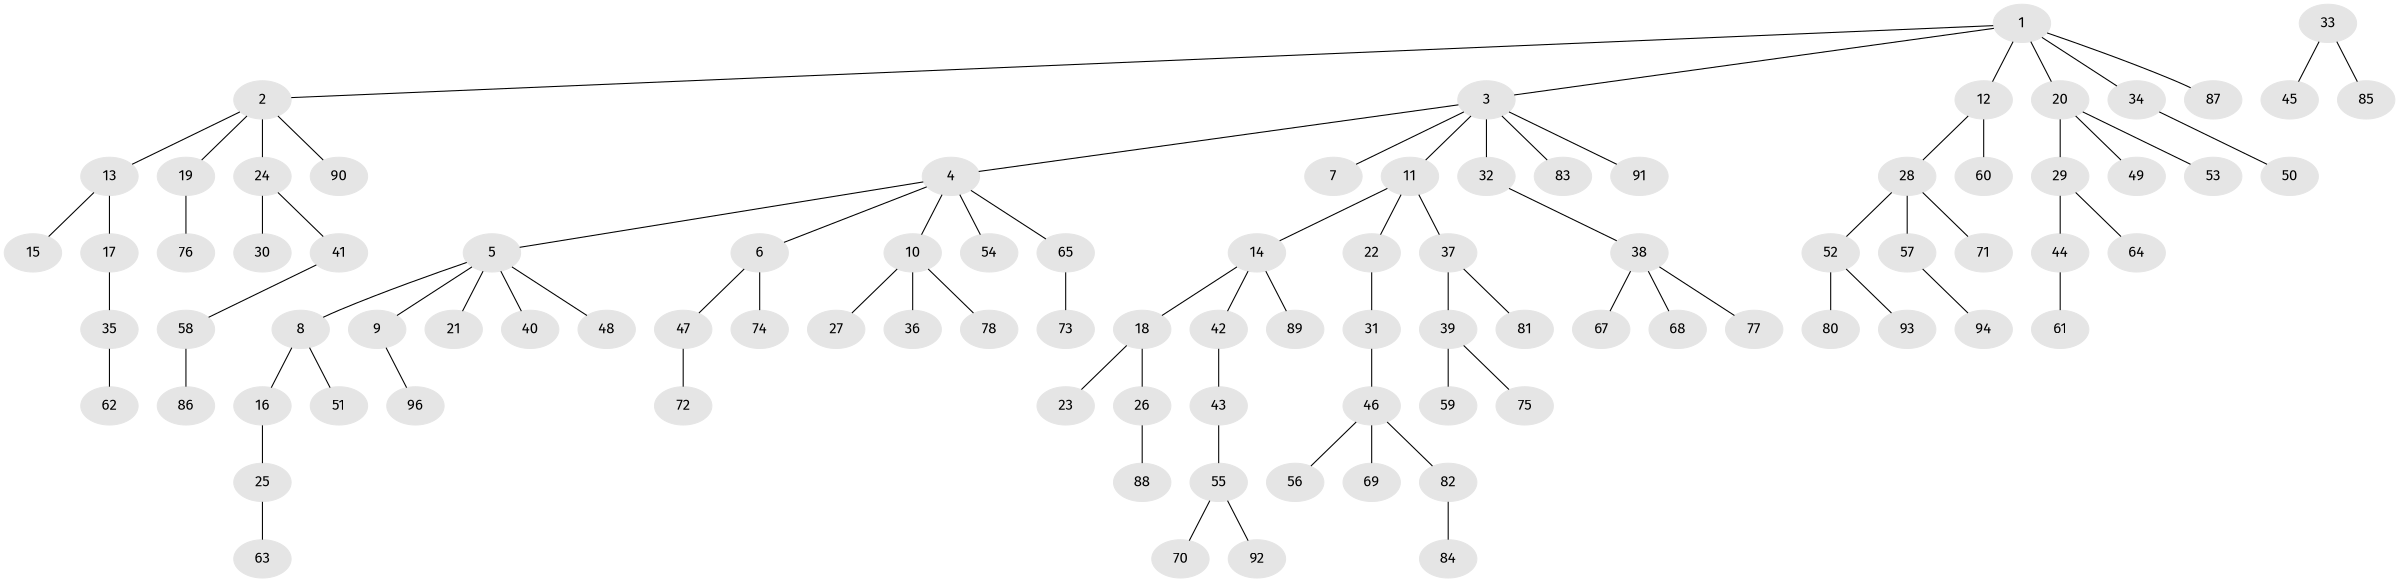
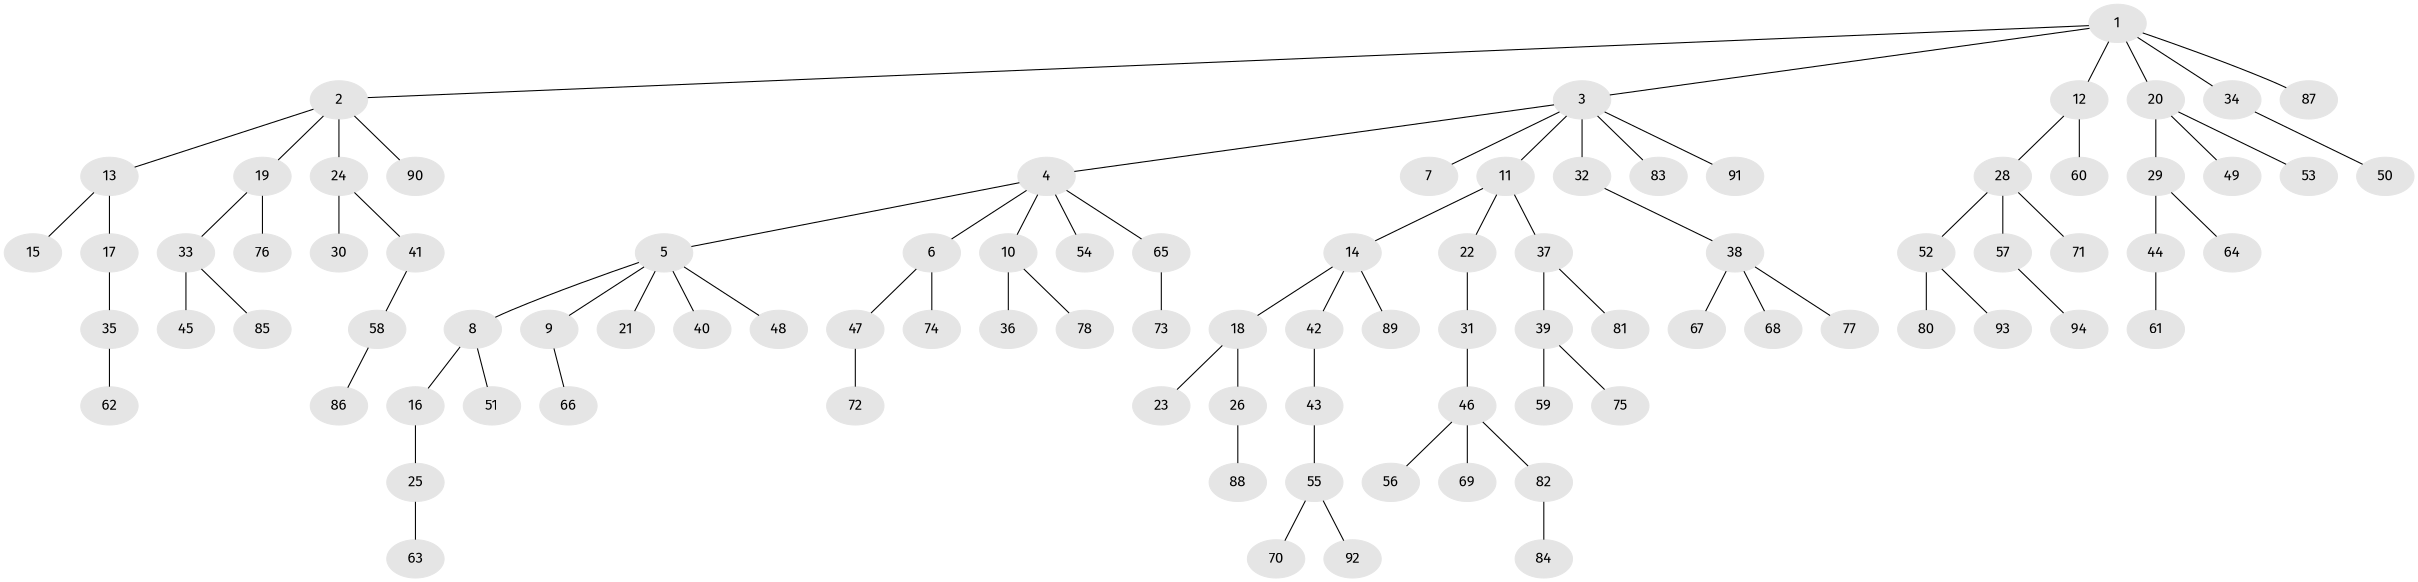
edge "19" -- "33": added
node "27": removed
node "96": label "96" -> "66"
